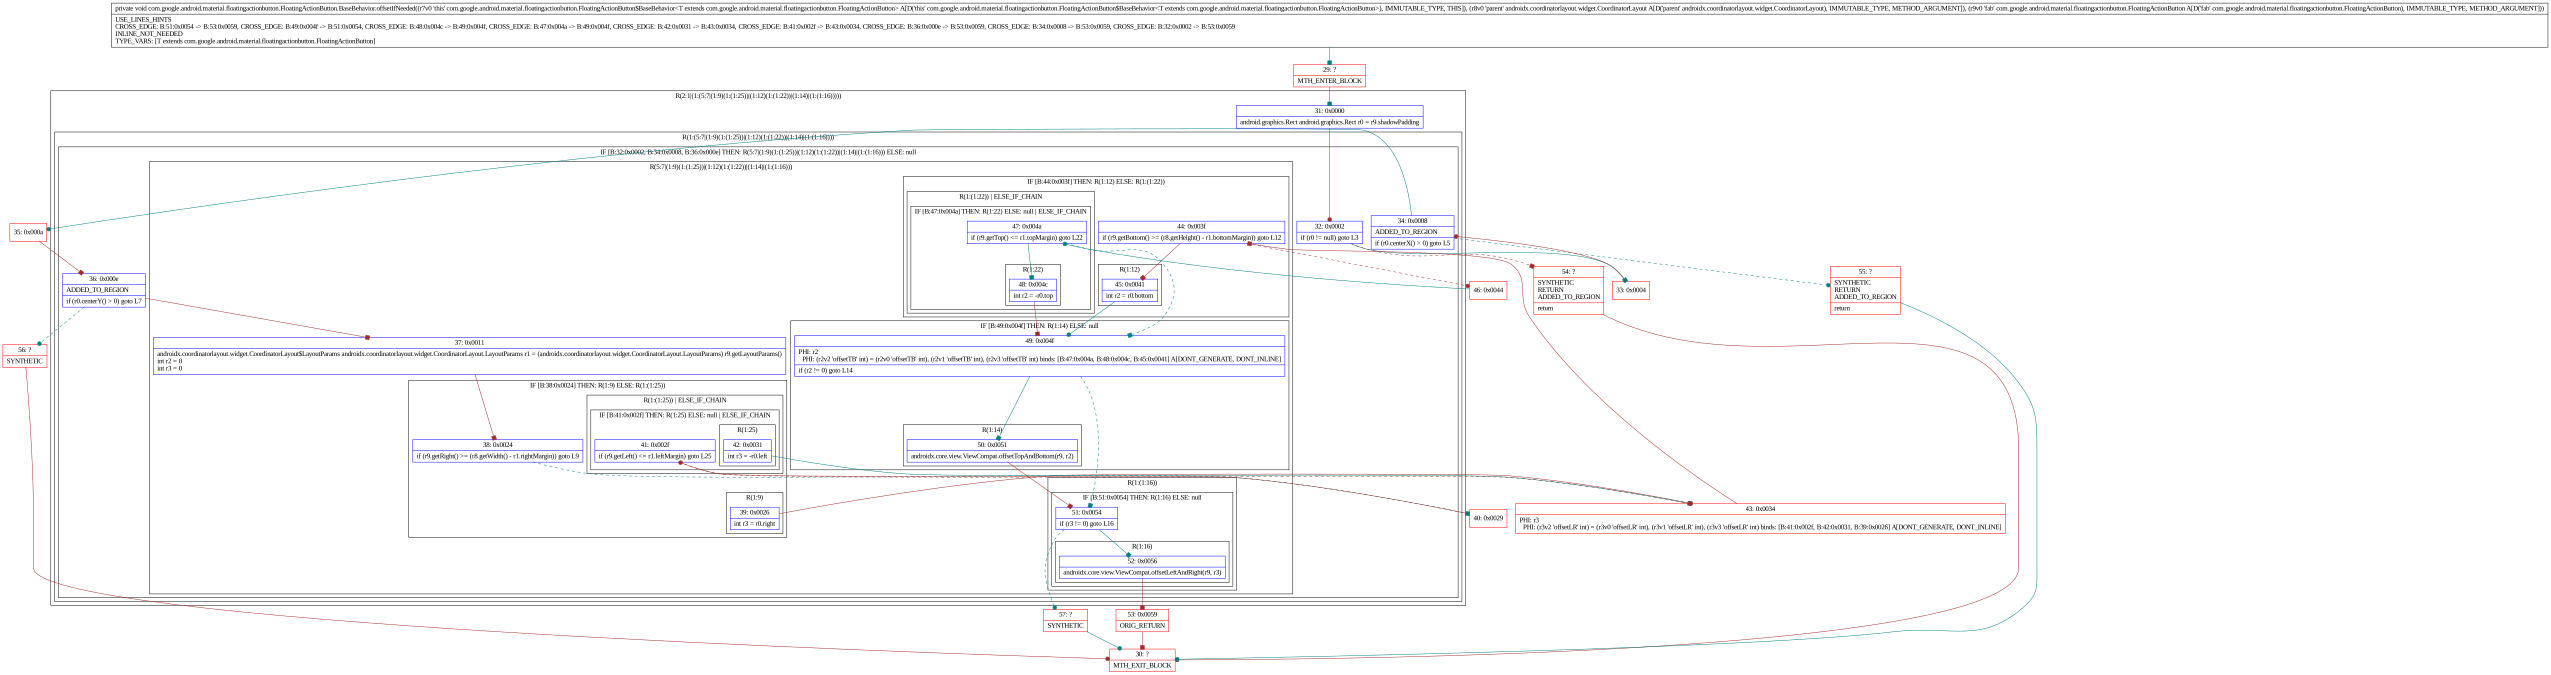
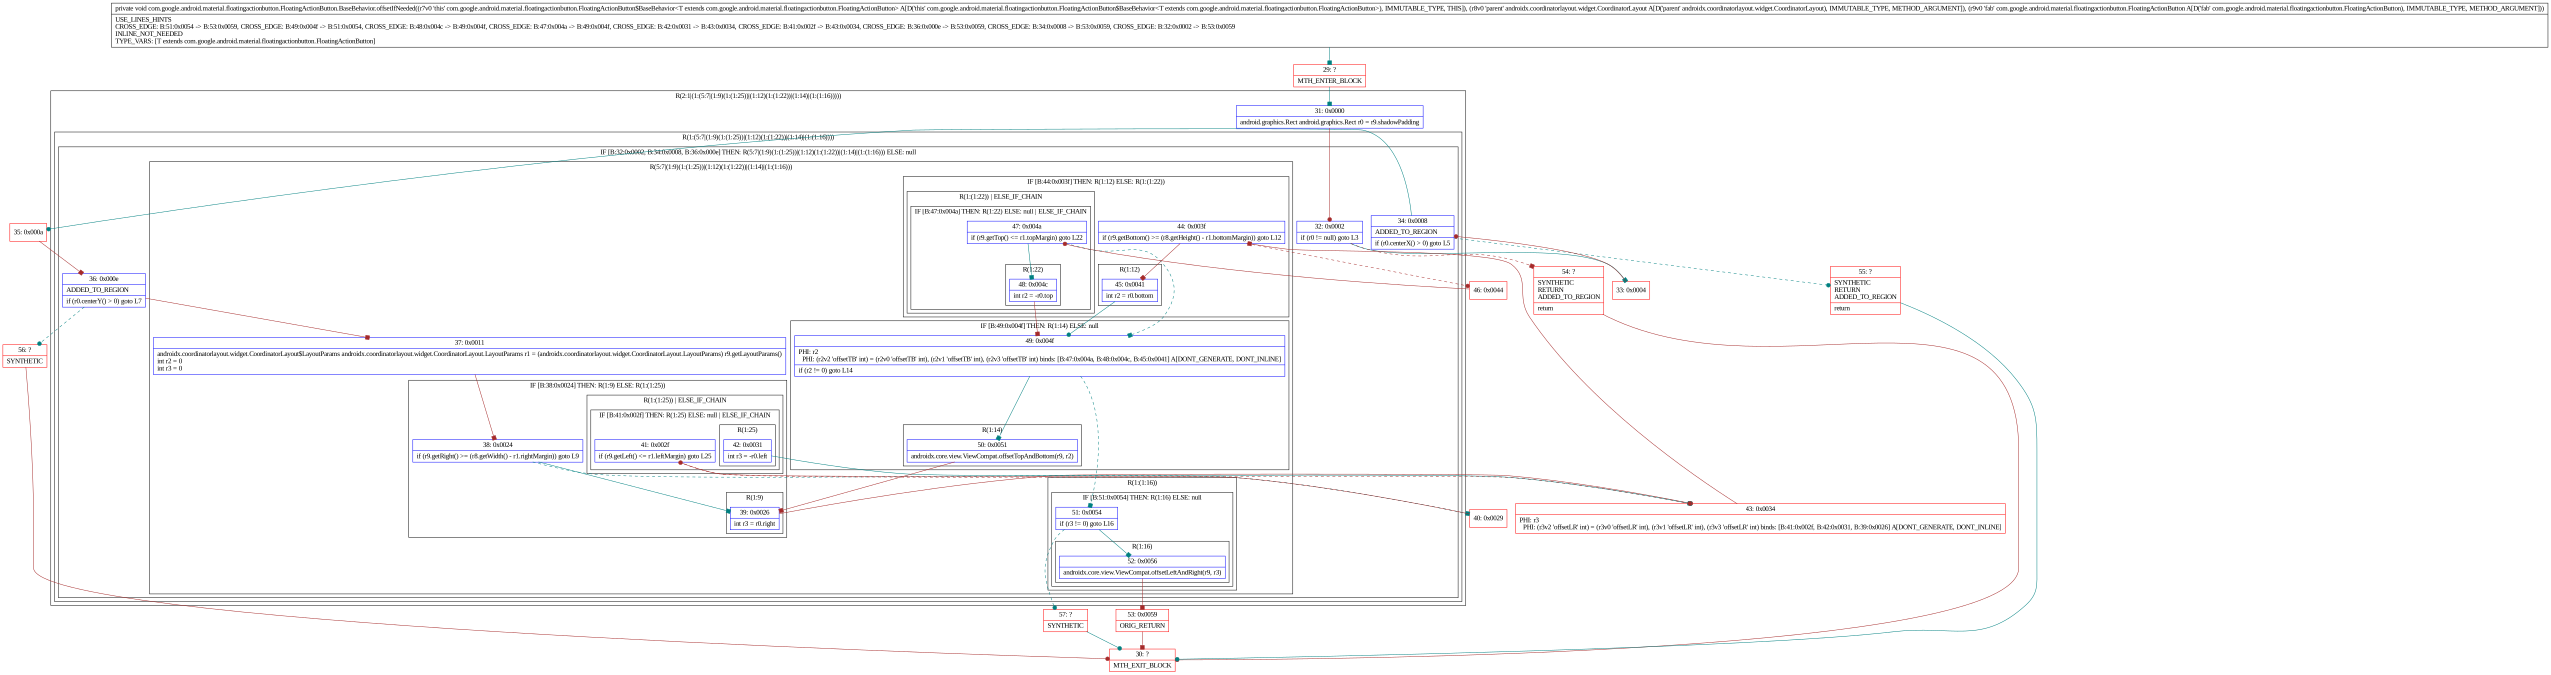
edge "46: 0x0044" -> "47: 0x004a": color teal -> brown
edge "50: 0x0051" -> "51: 0x0054": now "50: 0x0051" -> "39: 0x0026"
edge "38: 0x0024" -> "39: 0x0026": added
